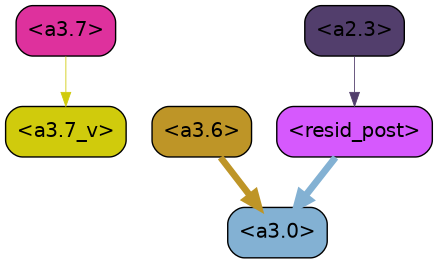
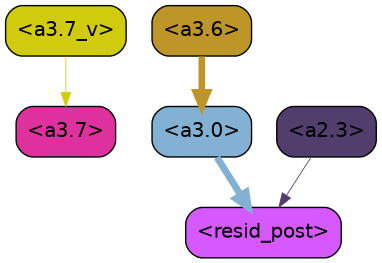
edge "<a3.7>" -> "<a3.7_v>": reversed
edge "<resid_post>" -> "<a3.0>": reversed
